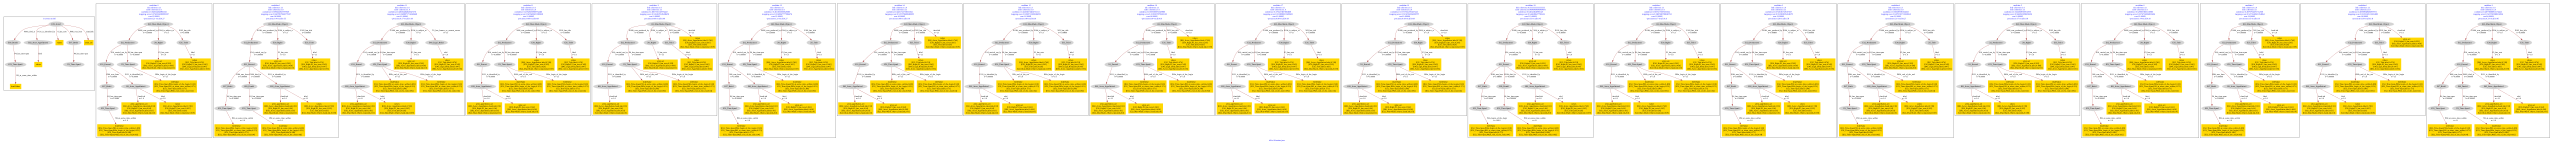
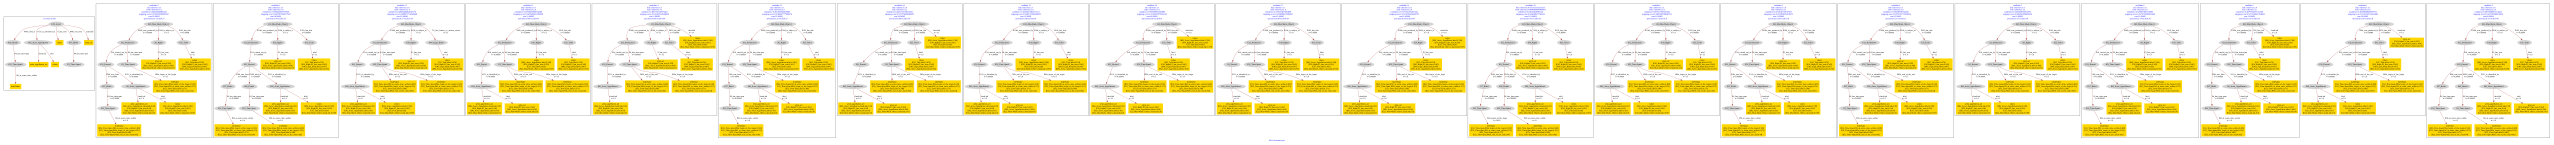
node "artist_appellation_uri": added
